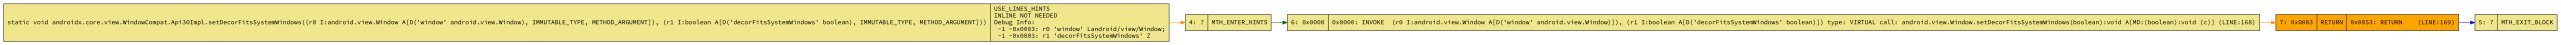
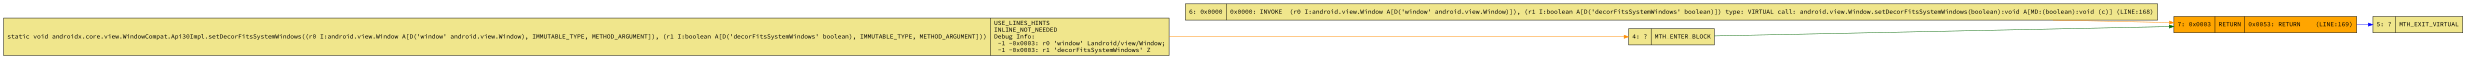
node "4: ?": text "MTH_ENTER_HINTS" -> "MTH_ENTER_BLOCK"
node "5: ?": text "MTH_EXIT_BLOCK" -> "MTH_EXIT_VIRTUAL"
edge "4: ?" -> "6: 0x0000": now "4: ?" -> "7: 0x0003"
